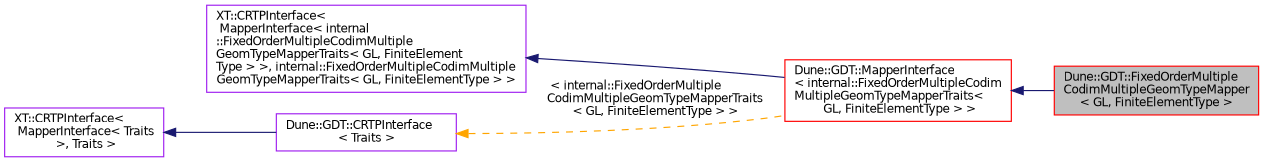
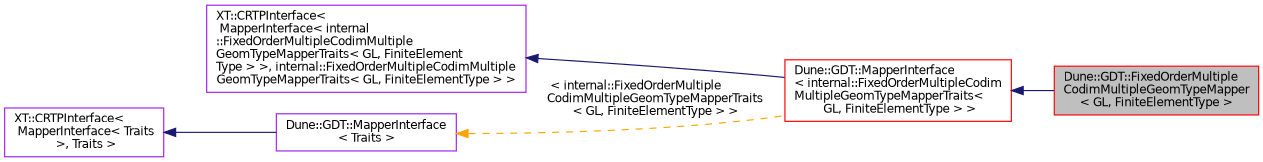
node "Dune::GDT::CRTPInterface < Traits >": label "Dune::GDT::CRTPInterface < Traits >" -> "Dune::GDT::MapperInterface < Traits >"
